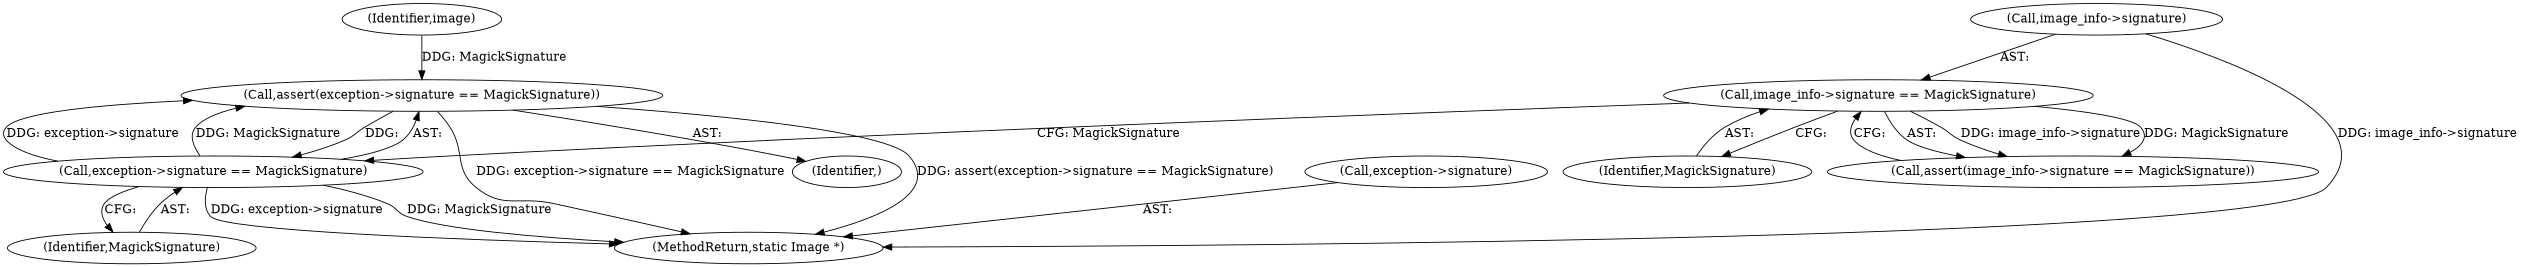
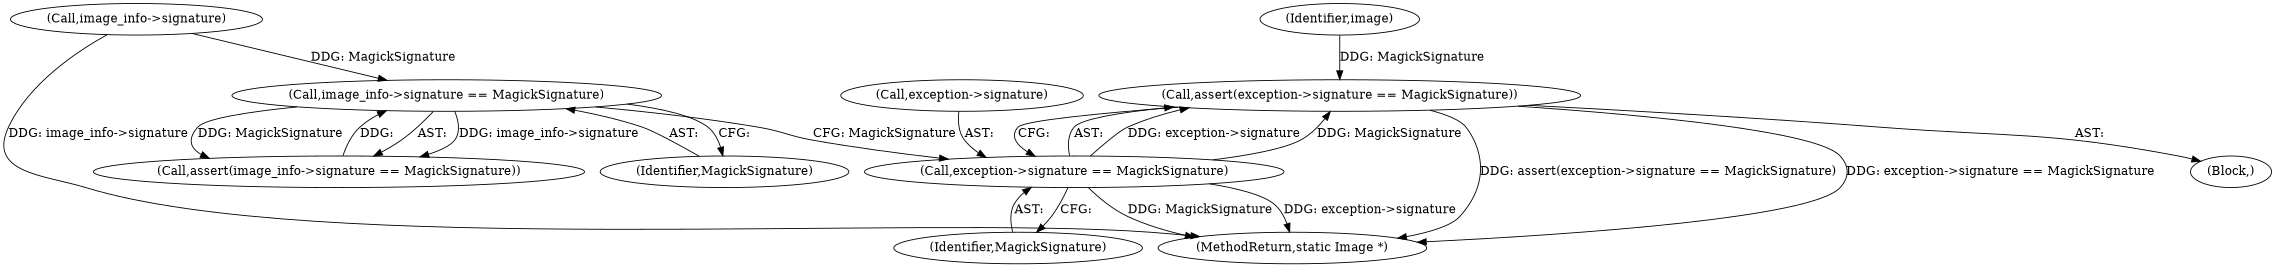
edge "(Call,image_info->signature)" -> "(Call,image_info->signature == MagickSignature)": label "AST: " -> "DDG: MagickSignature"
edge "(Call,assert(exception->signature == MagickSignature))" -> "(Call,exception->signature == MagickSignature)": label "DDG: " -> "CFG: "
edge "(Call,assert(image_info->signature == MagickSignature))" -> "(Call,image_info->signature == MagickSignature)": label "CFG: " -> "DDG: "
node "(Identifier,)": label "(Identifier,)" -> "(Block,)"
edge "(Call,exception->signature)" -> "(MethodReturn,static Image *)": now "(Call,exception->signature)" -> "(Call,exception->signature == MagickSignature)"
